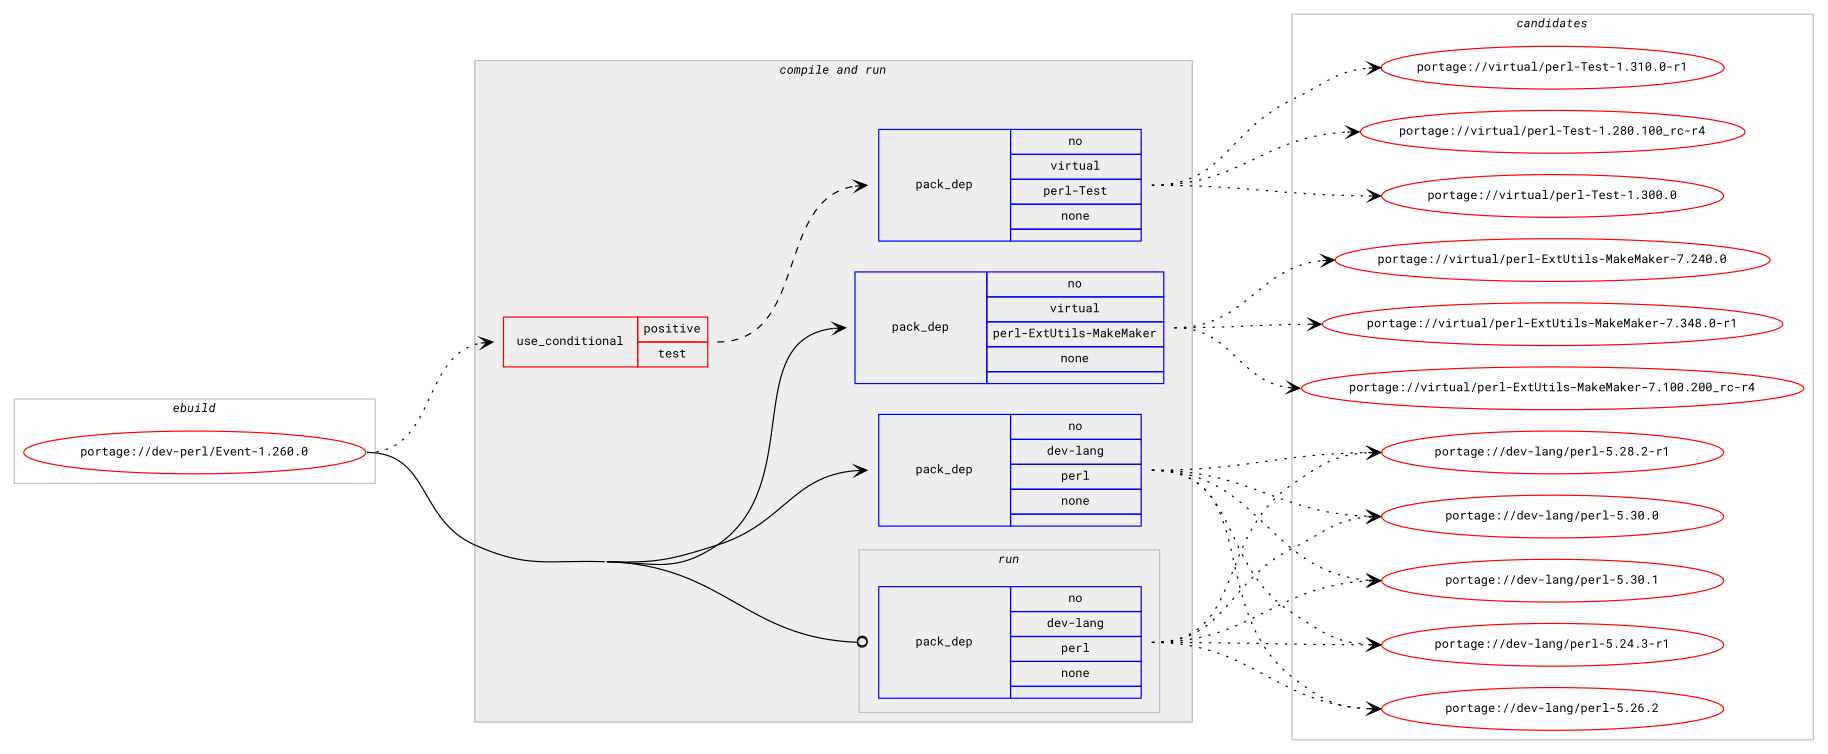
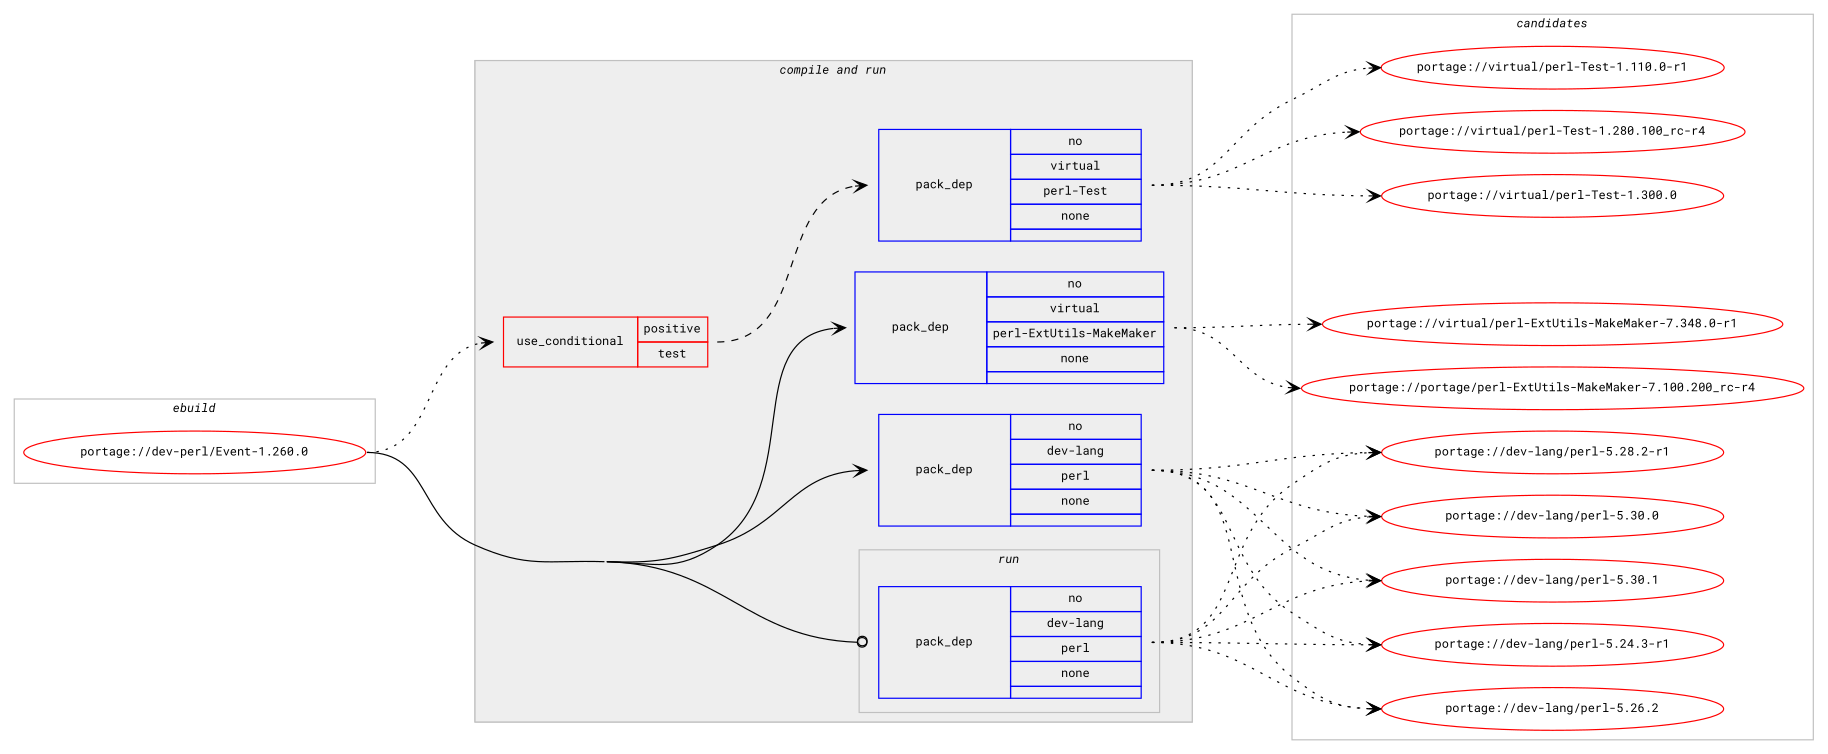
node "portage://virtual/perl-Test-1.310.0-r1": label "portage://virtual/perl-Test-1.310.0-r1" -> "portage://virtual/perl-Test-1.110.0-r1"
node "portage://virtual/perl-ExtUtils-MakeMaker-7.240.0": removed
node "portage://virtual/perl-ExtUtils-MakeMaker-7.100.200_rc-r4": label "portage://virtual/perl-ExtUtils-MakeMaker-7.100.200_rc-r4" -> "portage://portage/perl-ExtUtils-MakeMaker-7.100.200_rc-r4"
